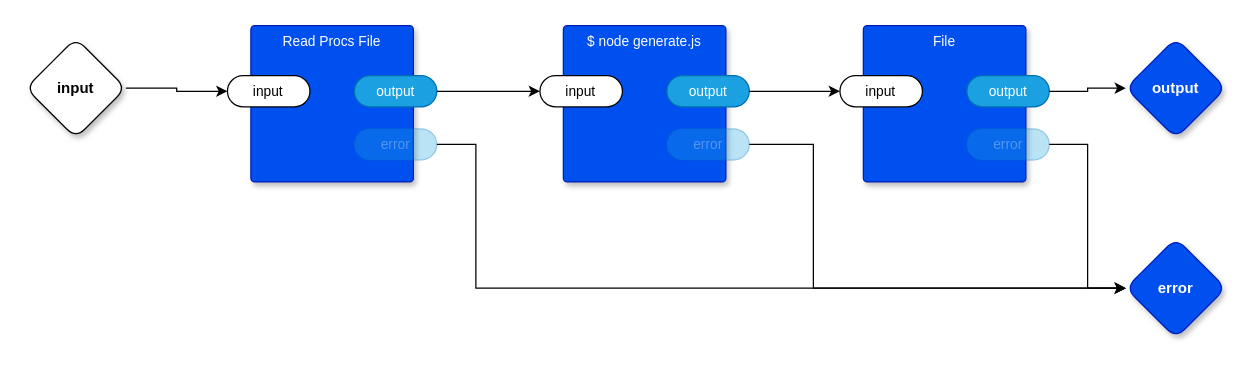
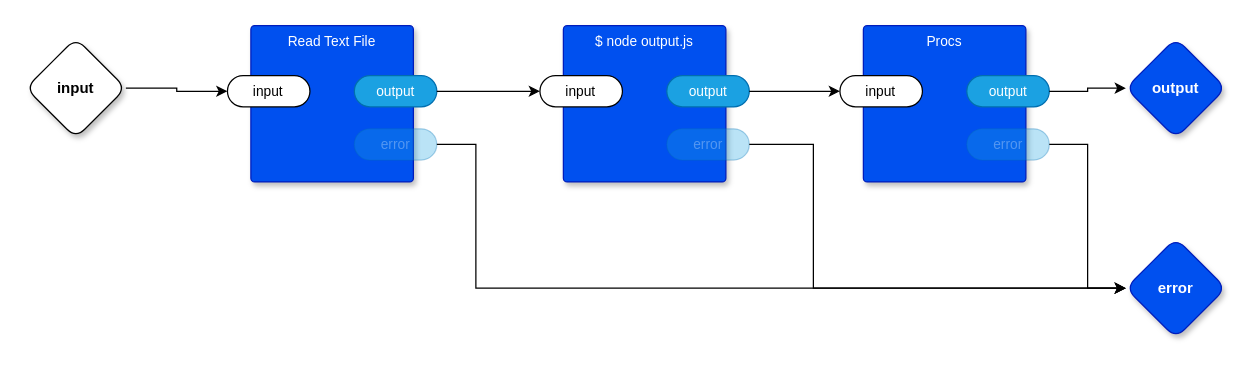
node "Read Procs File": label "Read Procs File" -> "Read Text File"
node "$ node generate.js": label "$ node generate.js" -> "$ node output.js"
node "File": label "File" -> "Procs"
